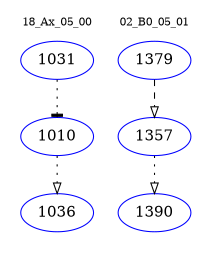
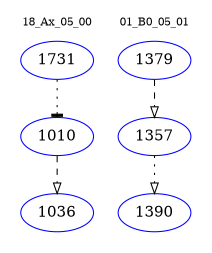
cluster "02_B0_05_01": label "02_B0_05_01" -> "01_B0_05_01"
node "1031": label "1031" -> "1731"
edge "1010" -> "1036": style dotted -> dashed
